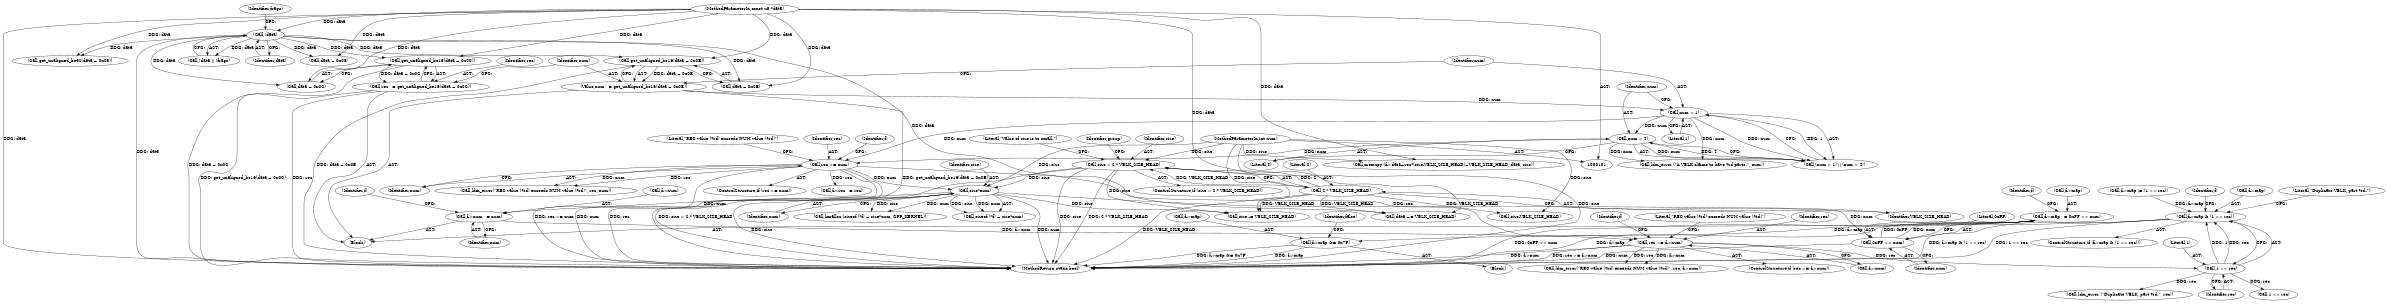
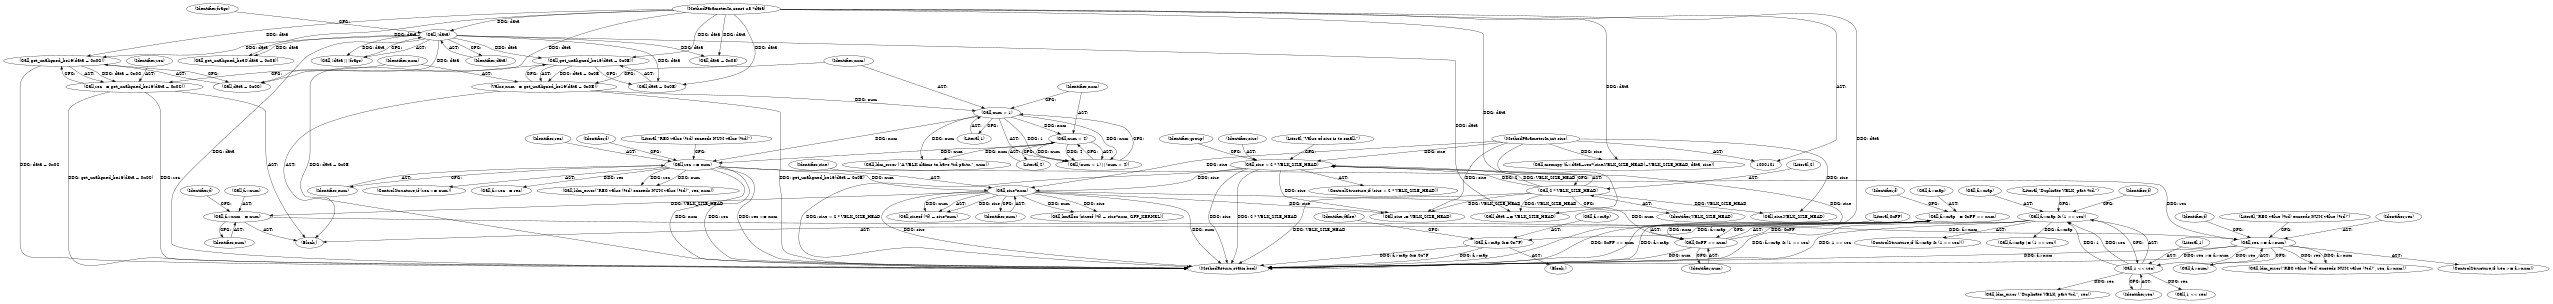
node "(MethodParameterIn,int num)": label "(MethodParameterIn,int num)" -> "(MethodParameterIn,int size)"
edge "(Call,size*num)" -> "(Call,f->num   = num)": label "DDG: num" -> "DDG: VBLK_SIZE_HEAD"
edge "(Call,f->map |= (1 << rec))" -> "(Call,f->map & (1 << rec))": reversed
